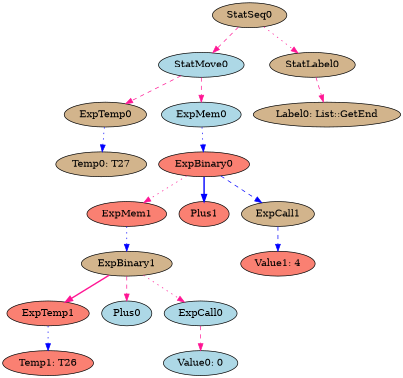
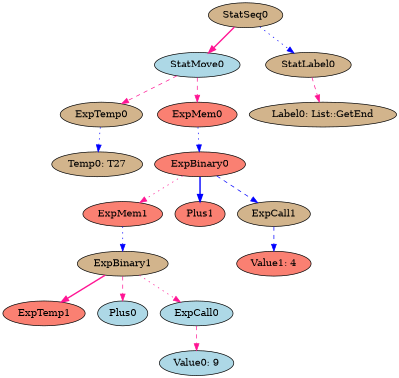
edge "StatSeq0" -> "StatMove0": style dashed -> bold
edge "StatSeq0" -> "StatLabel0": color deeppink -> blue
node "ExpMem0": fillcolor lightblue -> salmon
node "Temp1: T26": removed
node "Value0: 0": label "Value0: 0" -> "Value0: 9"
